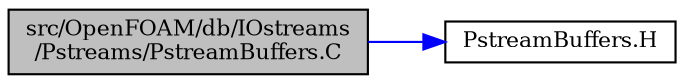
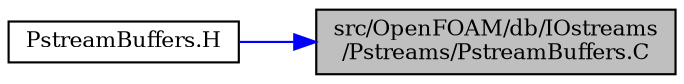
edge "src/OpenFOAM/db/IOstreams /Pstreams/PstreamBuffers.C" -> "PstreamBuffers.H": reversed
